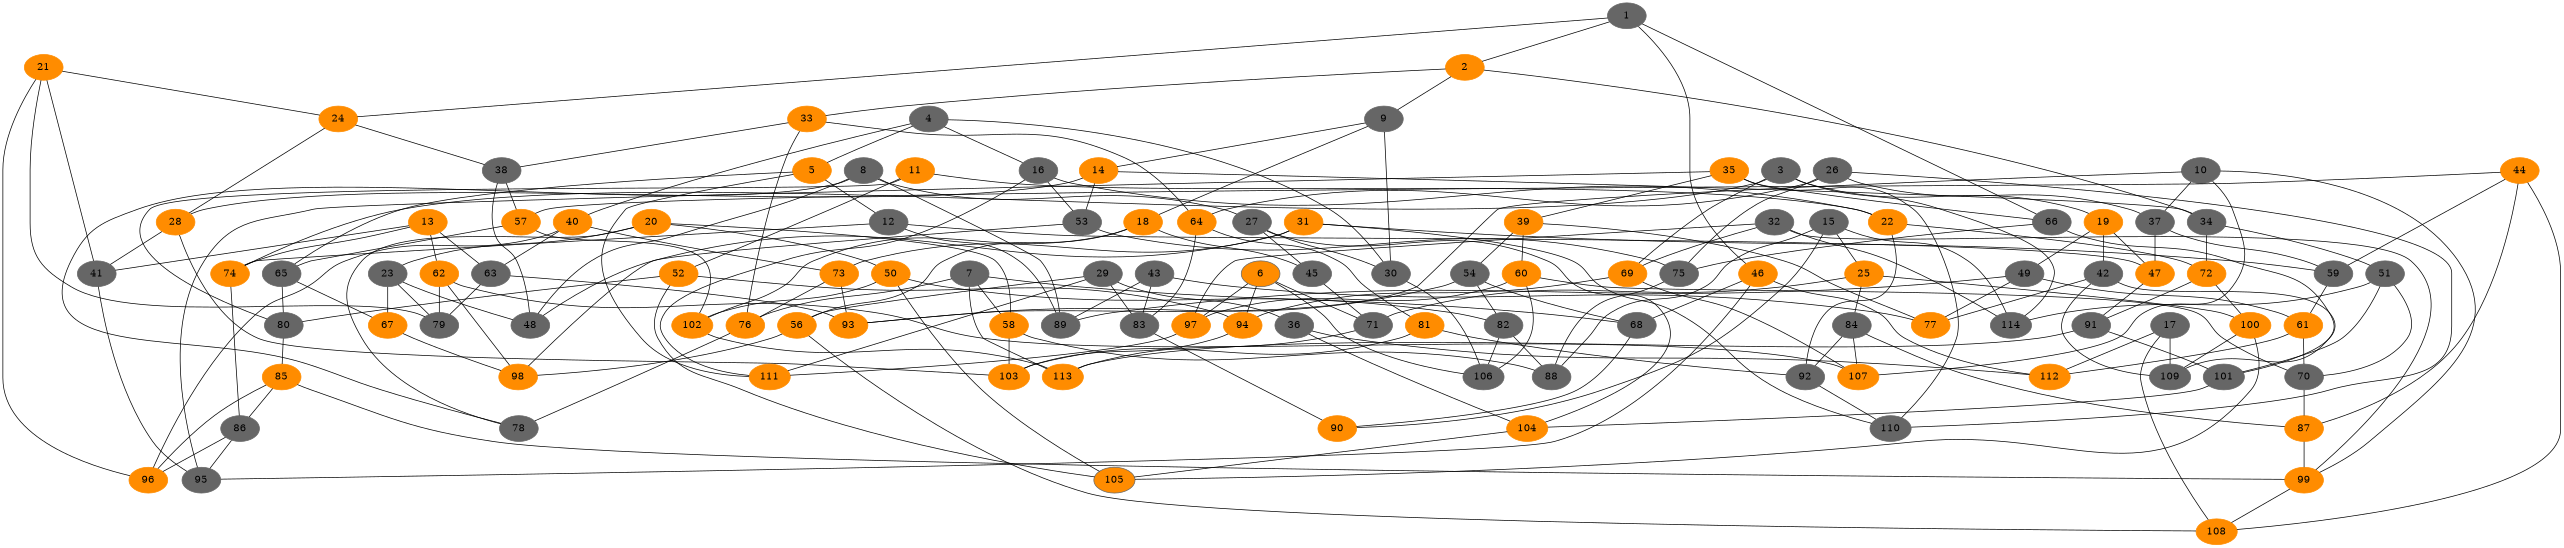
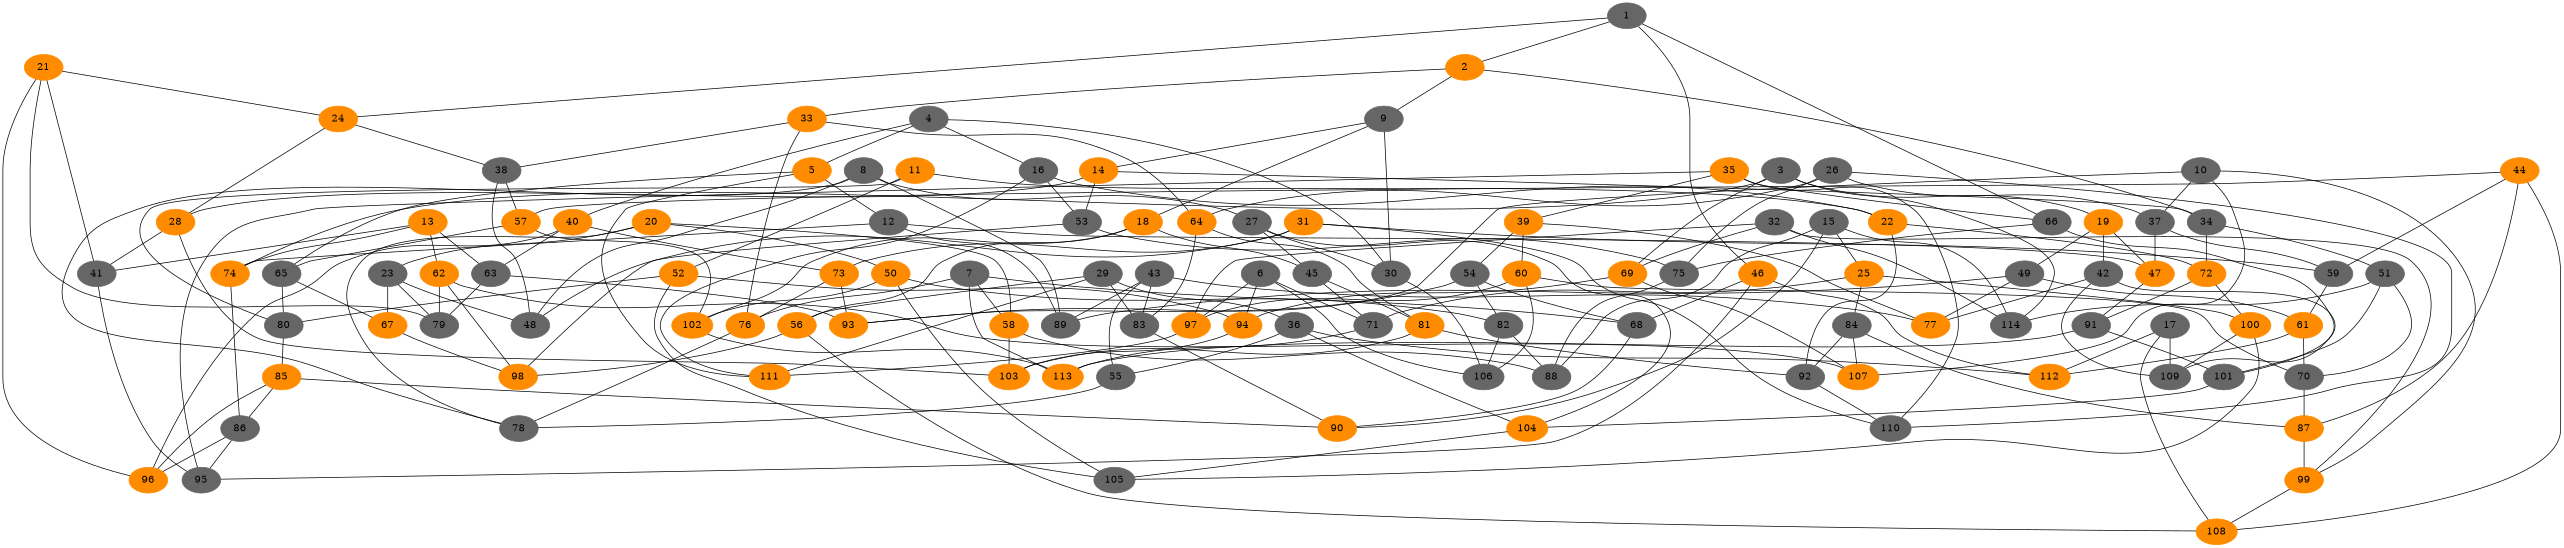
node "6": fillcolor darkorange -> gray40
edge "45" -- "81": added
node "55": added
edge "85" -- "99": now "85" -- "90"
node "105": fillcolor darkorange -> gray40
